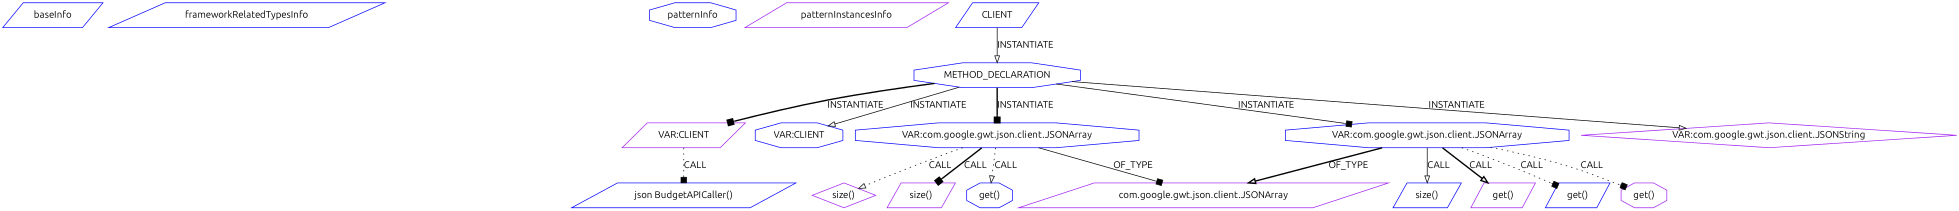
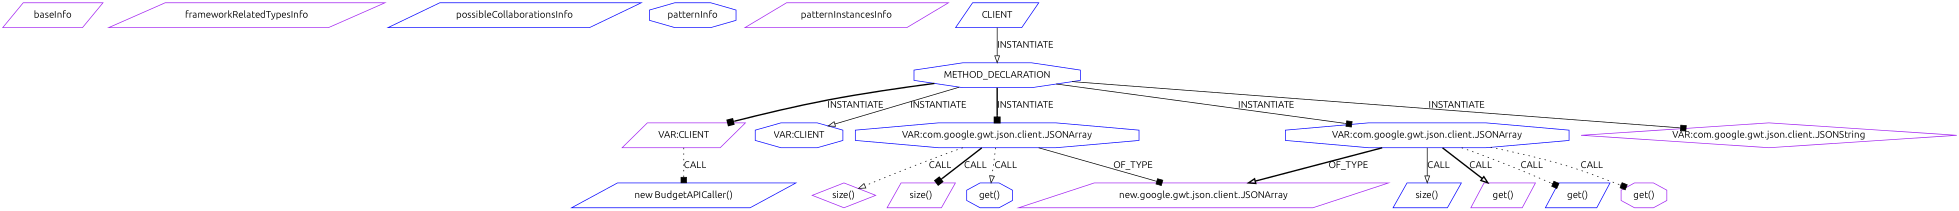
node "baseInfo": color blue -> purple
node "frameworkRelatedTypesInfo": color blue -> purple
node "possibleCollaborationsInfo": added
edge "METHOD_DECLARATION" -> "VAR:com.google.gwt.json.client.JSONString": arrowhead onormal -> box
node "json BudgetAPICaller()": label "json BudgetAPICaller()" -> "new BudgetAPICaller()"
node "com.google.gwt.json.client.JSONArray": label "com.google.gwt.json.client.JSONArray" -> "new.google.gwt.json.client.JSONArray"
